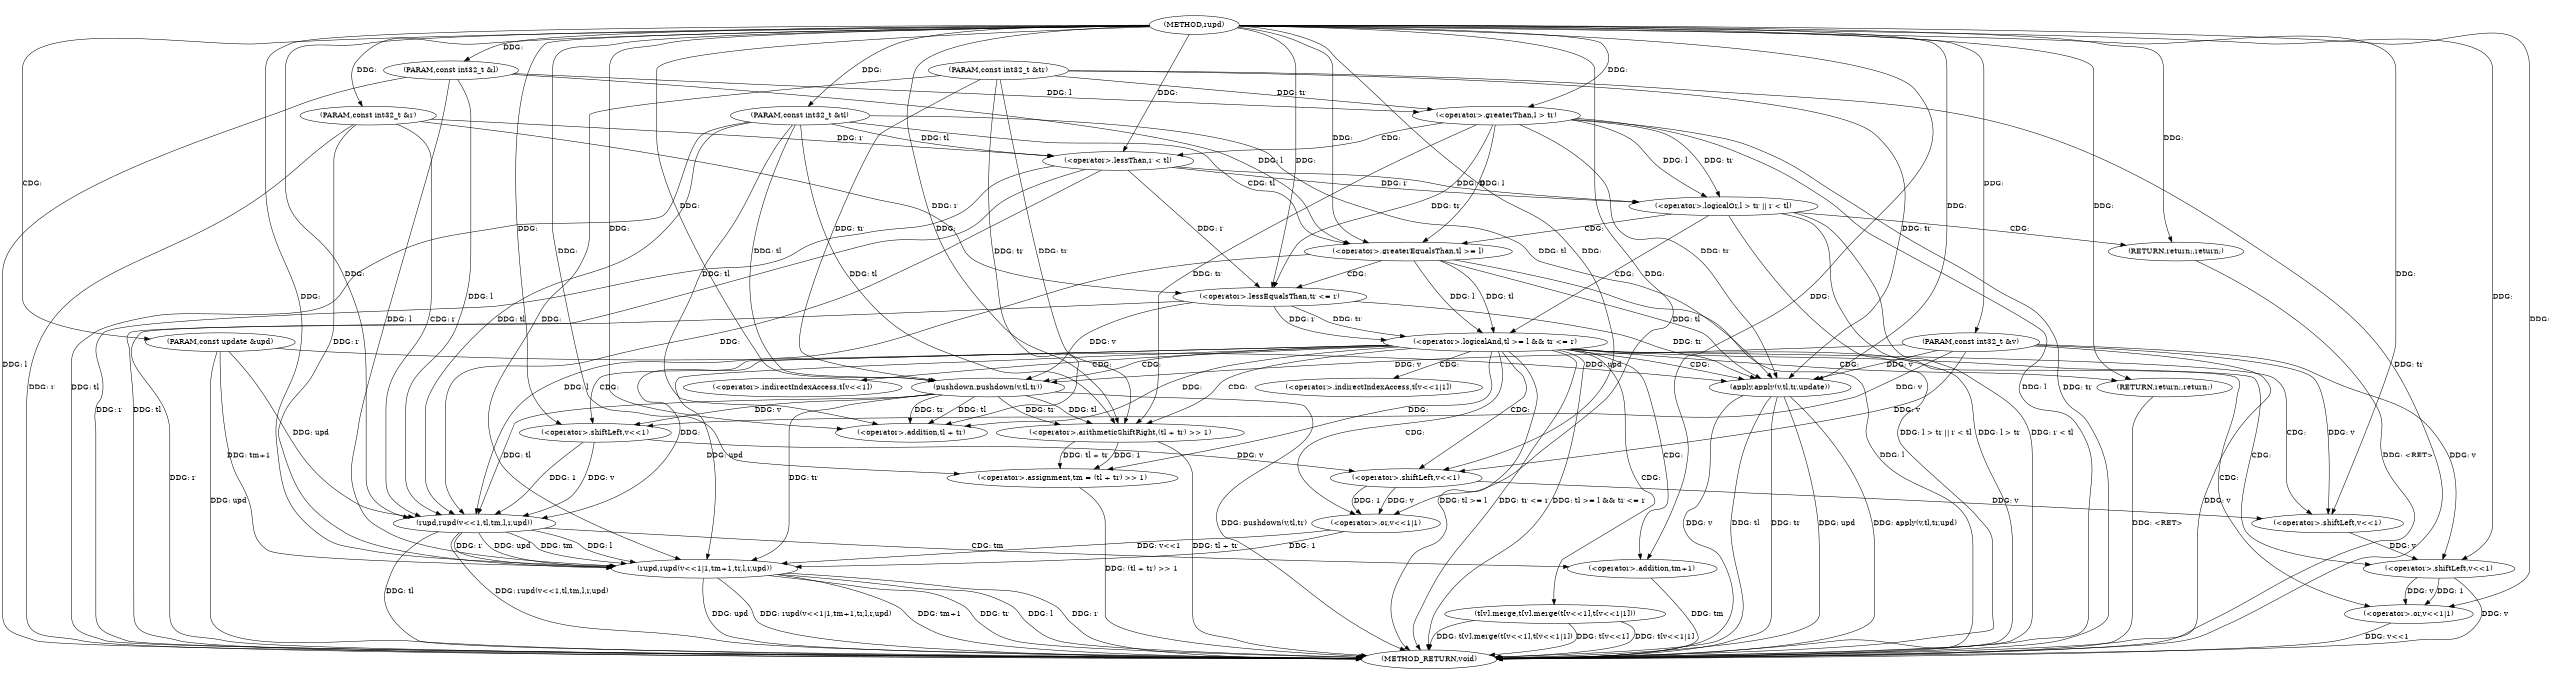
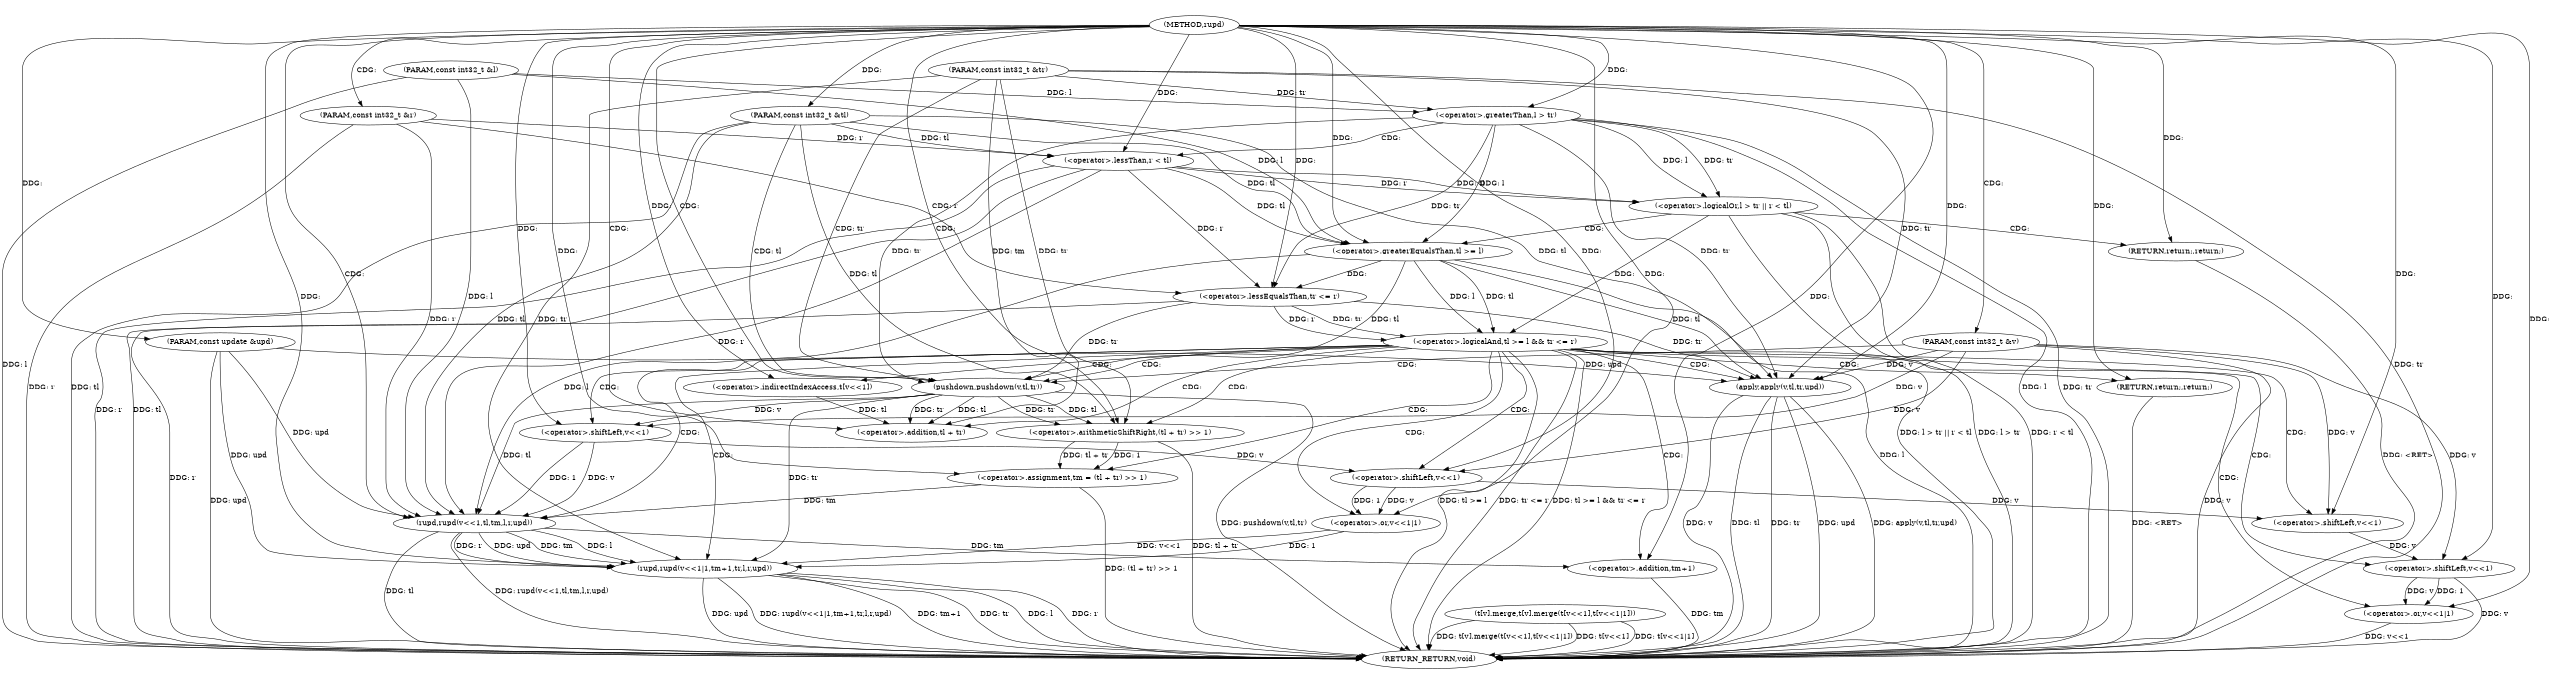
edge "(METHOD,rupd)" -> "(PARAM,const int32_t &l)": now "(METHOD,rupd)" -> "(<operator>.indirectIndexAccess,t[v<<1])"
edge "(METHOD,rupd)" -> "(PARAM,const int32_t &r)": label "DDG: " -> "CDG: "
edge "(METHOD,rupd)" -> "(PARAM,const update &upd)": label "CDG: " -> "DDG: "
edge "(PARAM,const int32_t &tl)" -> "(<operator>.greaterEqualsThan,tl >= l)": label "CDG: tl" -> "DDG: tl"
edge "(METHOD,rupd)" -> "(PARAM,const int32_t &v)": label "DDG: " -> "CDG: "
edge "(METHOD,rupd)" -> "(pushdown,pushdown(v,tl,tr))": label "DDG: " -> "CDG: "
edge "(PARAM,const int32_t &r)" -> "(<operator>.lessEqualsThan,tr <= r)": label "DDG: r" -> "CDG: r"
edge "(<operator>.lessThan,r < tl)" -> "(<operator>.greaterEqualsThan,tl >= l)": added, label "DDG: tl"
edge "(METHOD,rupd)" -> "(<operator>.addition,tl + tr)": label "DDG: " -> "CDG: "
edge "(PARAM,const int32_t &tr)" -> "(pushdown,pushdown(v,tl,tr))": label "DDG: tr" -> "CDG: tr"
edge "(METHOD,rupd)" -> "(<operator>.arithmeticShiftRight,(tl + tr) >> 1)": label "DDG: " -> "CDG: "
edge "(<operator>.greaterThan,l > tr)" -> "(<operator>.arithmeticShiftRight,(tl + tr) >> 1)": now "(<operator>.greaterThan,l > tr)" -> "(pushdown,pushdown(v,tl,tr))"
edge "(PARAM,const int32_t &tl)" -> "(pushdown,pushdown(v,tl,tr))": label "DDG: tl" -> "CDG: tl"
edge "(PARAM,const int32_t &tr)" -> "(<operator>.addition,tl + tr)": label "DDG: tr" -> "DDG: tm"
edge "(METHOD,rupd)" -> "(rupd,rupd(v<<1,tl,tm,l,r,upd))": label "DDG: " -> "CDG: "
edge "(<operator>.greaterEqualsThan,tl >= l)" -> "(<operator>.lessEqualsThan,tr <= r)": label "CDG: " -> "DDG: "
edge "(<operator>.logicalOr,l > tr || r < tl)" -> "(<operator>.logicalAnd,tl >= l && tr <= r)": label "CDG: " -> "DDG: "
edge "(PARAM,const int32_t &r)" -> "(rupd,rupd(v<<1,tl,tm,l,r,upd))": label "CDG: r" -> "DDG: r"
edge "(PARAM,const int32_t &tr)" -> "(rupd,rupd(v<<1|1,tm+1,tr,l,r,upd))": label "DDG: " -> "DDG: tr"
edge "(PARAM,const int32_t &tl)" -> "(<operator>.addition,tl + tr)": now "(<operator>.indirectIndexAccess,t[v<<1])" -> "(<operator>.addition,tl + tr)"
edge "(<operator>.lessThan,r < tl)" -> "(rupd,rupd(v<<1,tl,tm,l,r,upd))": label "DDG: " -> "DDG: r"
edge "(<operator>.lessEqualsThan,tr <= r)" -> "(pushdown,pushdown(v,tl,tr))": label "DDG: v" -> "DDG: tr"
edge "(<operator>.greaterEqualsThan,tl >= l)" -> "(pushdown,pushdown(v,tl,tr))": added, label "DDG: tl"
edge "(PARAM,const int32_t &v)" -> "(pushdown,pushdown(v,tl,tr))": label "DDG: v" -> "CDG: "
edge "(<operator>.logicalAnd,tl >= l && tr <= r)" -> "(<operator>.addition,tl + tr)": label "DDG: " -> "CDG: "
node "(<operator>.indirectIndexAccess,t[v<<1|1])": removed
node "(apply,apply(v,tl,tr,update))": label "(apply,apply(v,tl,tr,update))" -> "(apply,apply(v,tl,tr,upd))"
edge "(<operator>.logicalAnd,tl >= l && tr <= r)" -> "(<operator>.assignment,tm = (tl + tr) >> 1)": label "DDG: " -> "CDG: "
edge "(PARAM,const int32_t &l)" -> "(rupd,rupd(v<<1|1,tm+1,tr,l,r,upd))": removed, label "DDG: l"
edge "(<operator>.logicalAnd,tl >= l && tr <= r)" -> "(rupd,rupd(v<<1,tl,tm,l,r,upd))": label "DDG: " -> "CDG: "
edge "(PARAM,const update &upd)" -> "(rupd,rupd(v<<1|1,tm+1,tr,l,r,upd))": label "DDG: tm+1" -> "DDG: upd"
edge "(<operator>.logicalAnd,tl >= l && tr <= r)" -> "(rupd,rupd(v<<1|1,tm+1,tr,l,r,upd))": label "DDG: upd" -> "CDG: "
edge "(PARAM,const int32_t &r)" -> "(rupd,rupd(v<<1|1,tm+1,tr,l,r,upd))": removed, label "DDG: r"
edge "(<operator>.logicalAnd,tl >= l && tr <= r)" -> "(t[v].merge,t[v].merge(t[v<<1],t[v<<1|1]))": removed, label "CDG:"
edge "(<operator>.assignment,tm = (tl + tr) >> 1)" -> "(rupd,rupd(v<<1,tl,tm,l,r,upd))": added, label "DDG: tm"
edge "(rupd,rupd(v<<1,tl,tm,l,r,upd))" -> "(<operator>.addition,tm+1)": label "CDG: tm" -> "DDG: tm"
node "(METHOD_RETURN,void)": label "(METHOD_RETURN,void)" -> "(RETURN_RETURN,void)"
